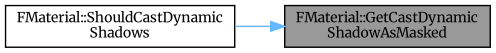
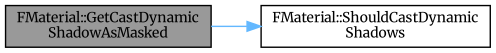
edge "FMaterial::ShouldCastDynamic Shadows" -> "FMaterial::GetCastDynamic ShadowAsMasked": reversed
